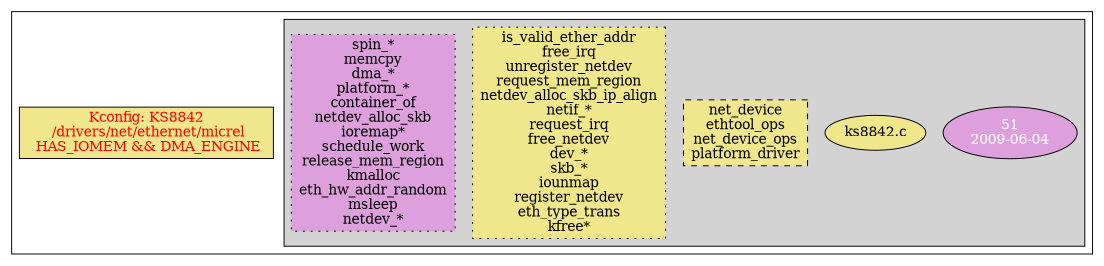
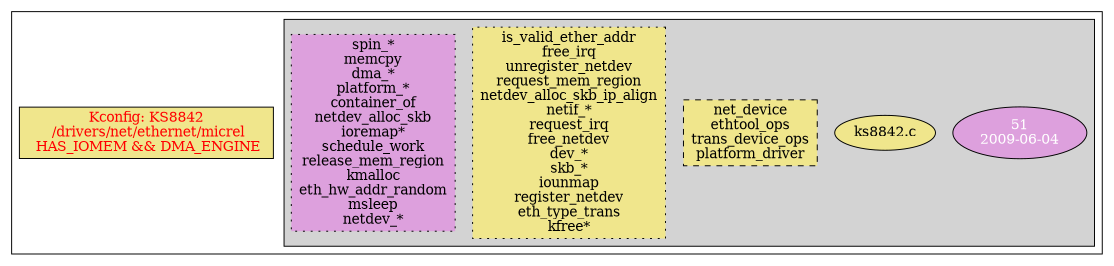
node "net_device ethtool_ops net_device_ops platform_driver": label "net_device ethtool_ops net_device_ops platform_driver" -> "net_device ethtool_ops trans_device_ops platform_driver"
